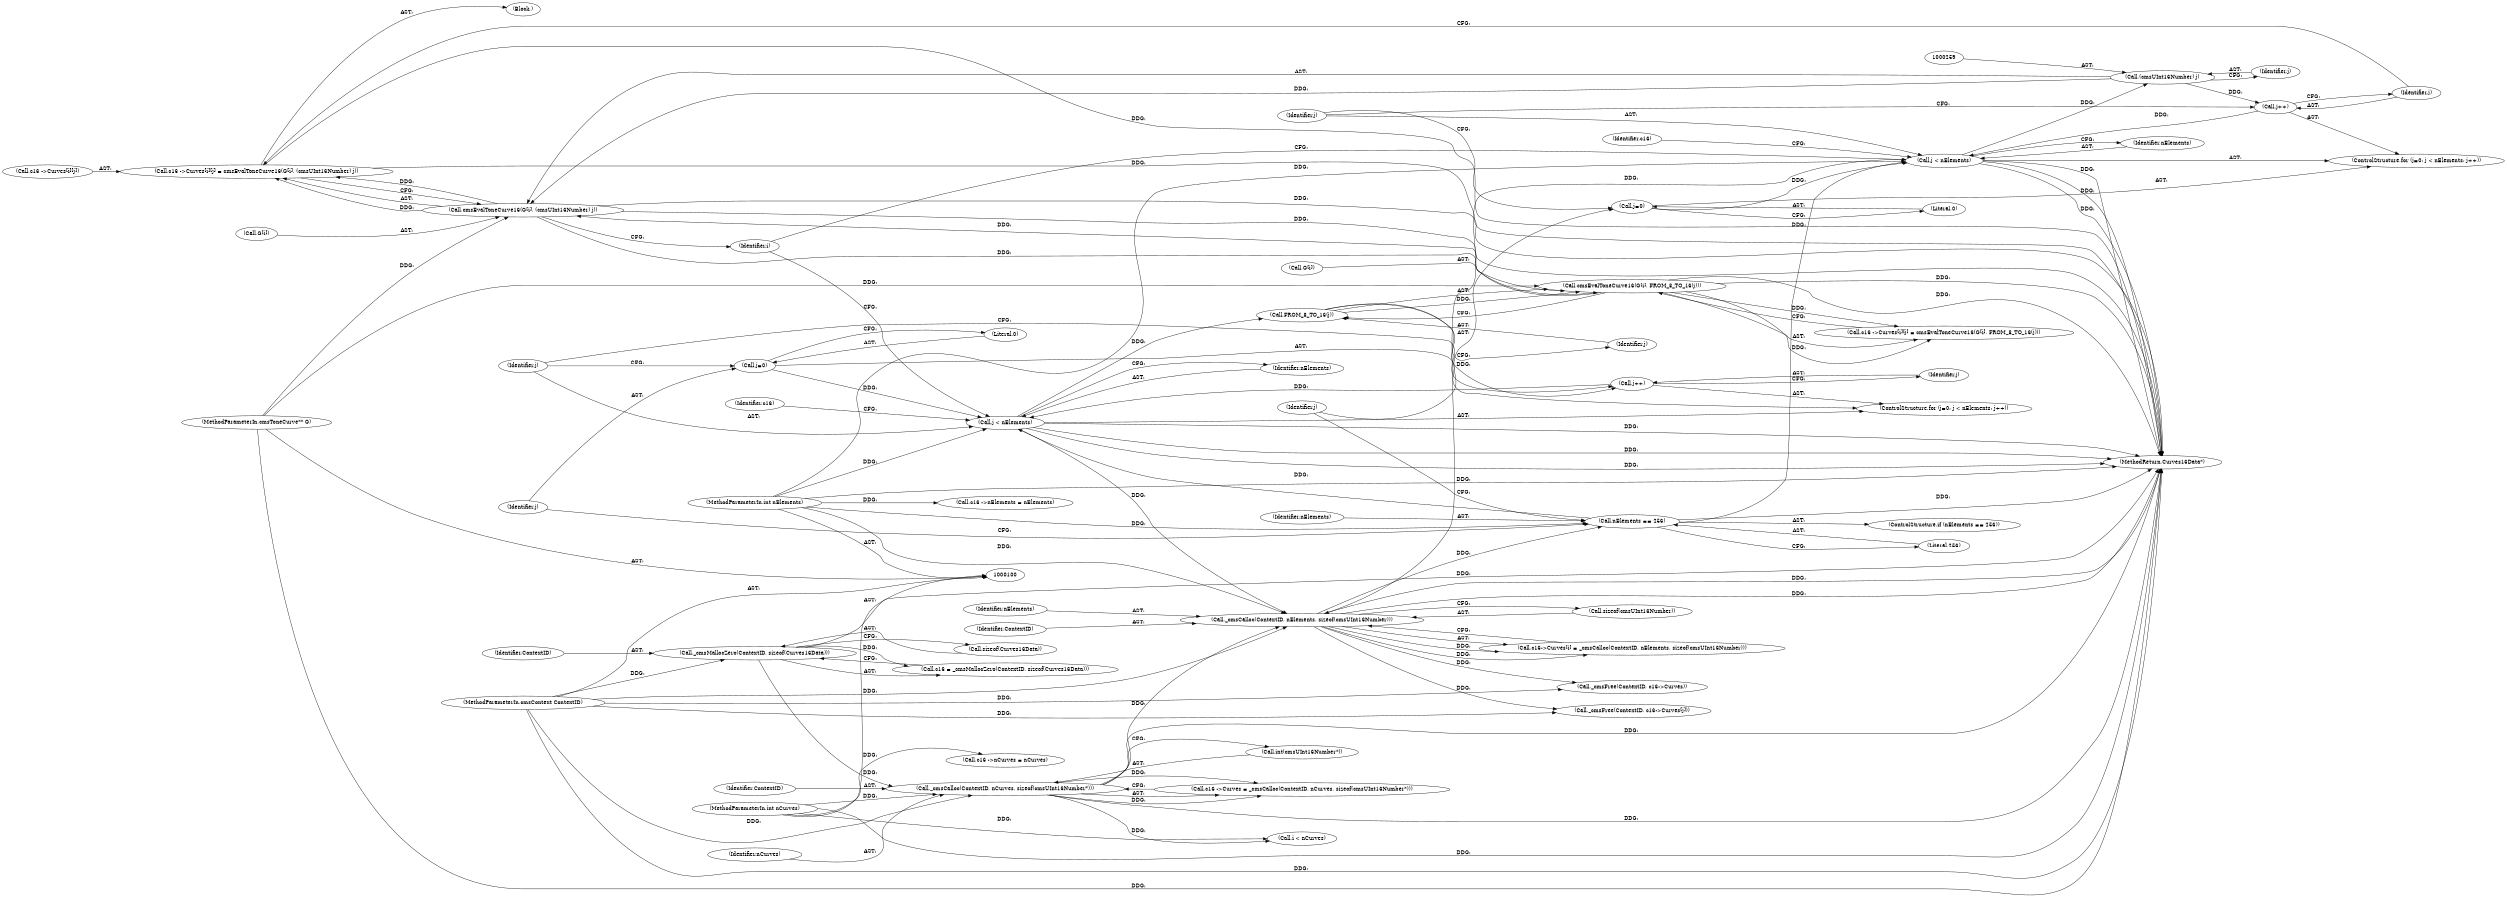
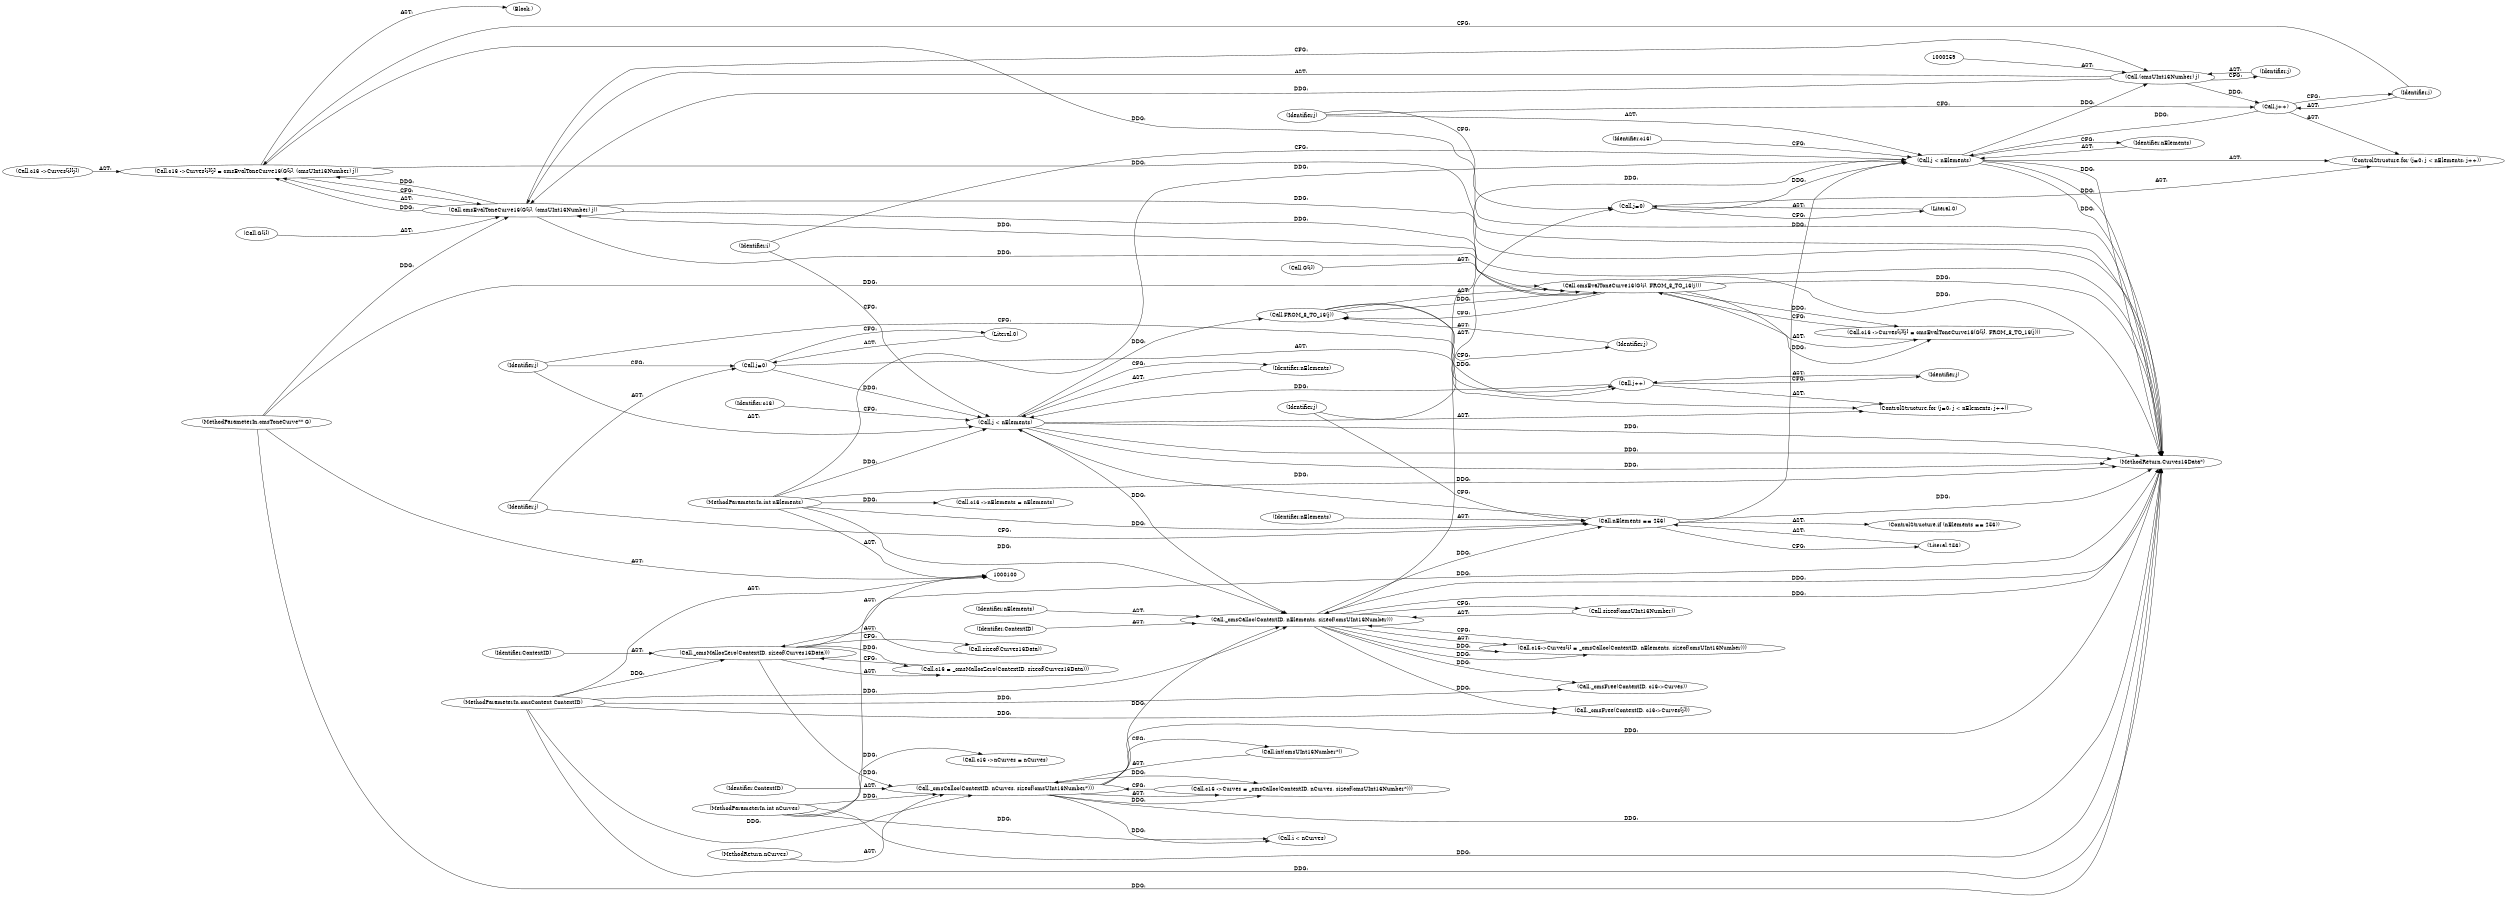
edge "(Call,cmsEvalToneCurve16(G[i], (cmsUInt16Number) j))" -> "(Identifier,i)": now "(Call,cmsEvalToneCurve16(G[i], (cmsUInt16Number) j))" -> "(Call,(cmsUInt16Number) j)"
node "(Identifier,nCurves)": label "(Identifier,nCurves)" -> "(MethodReturn,nCurves)"
